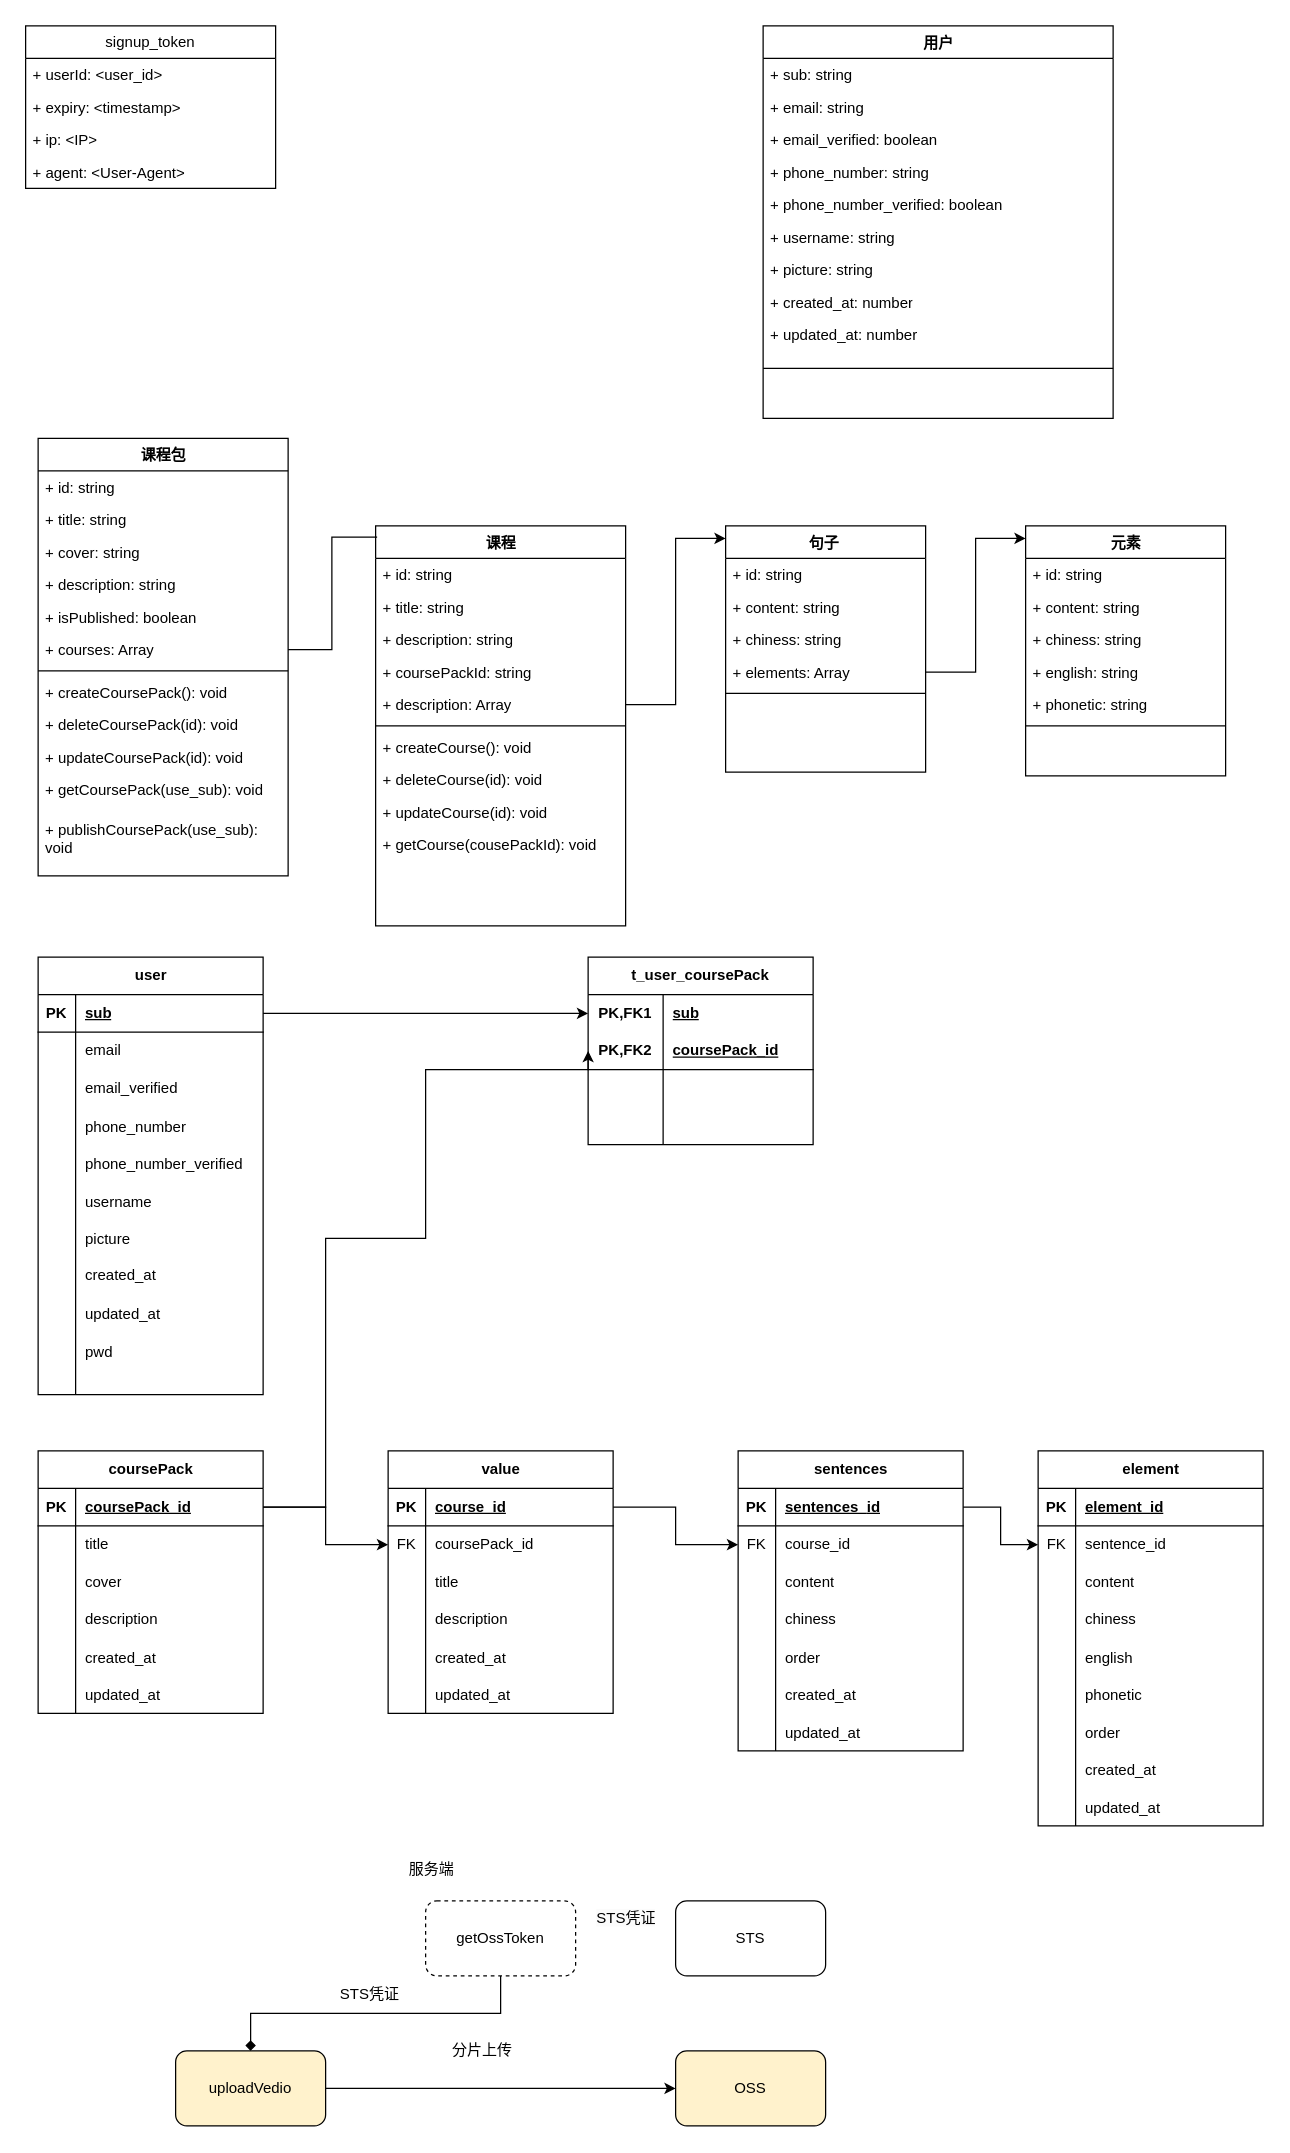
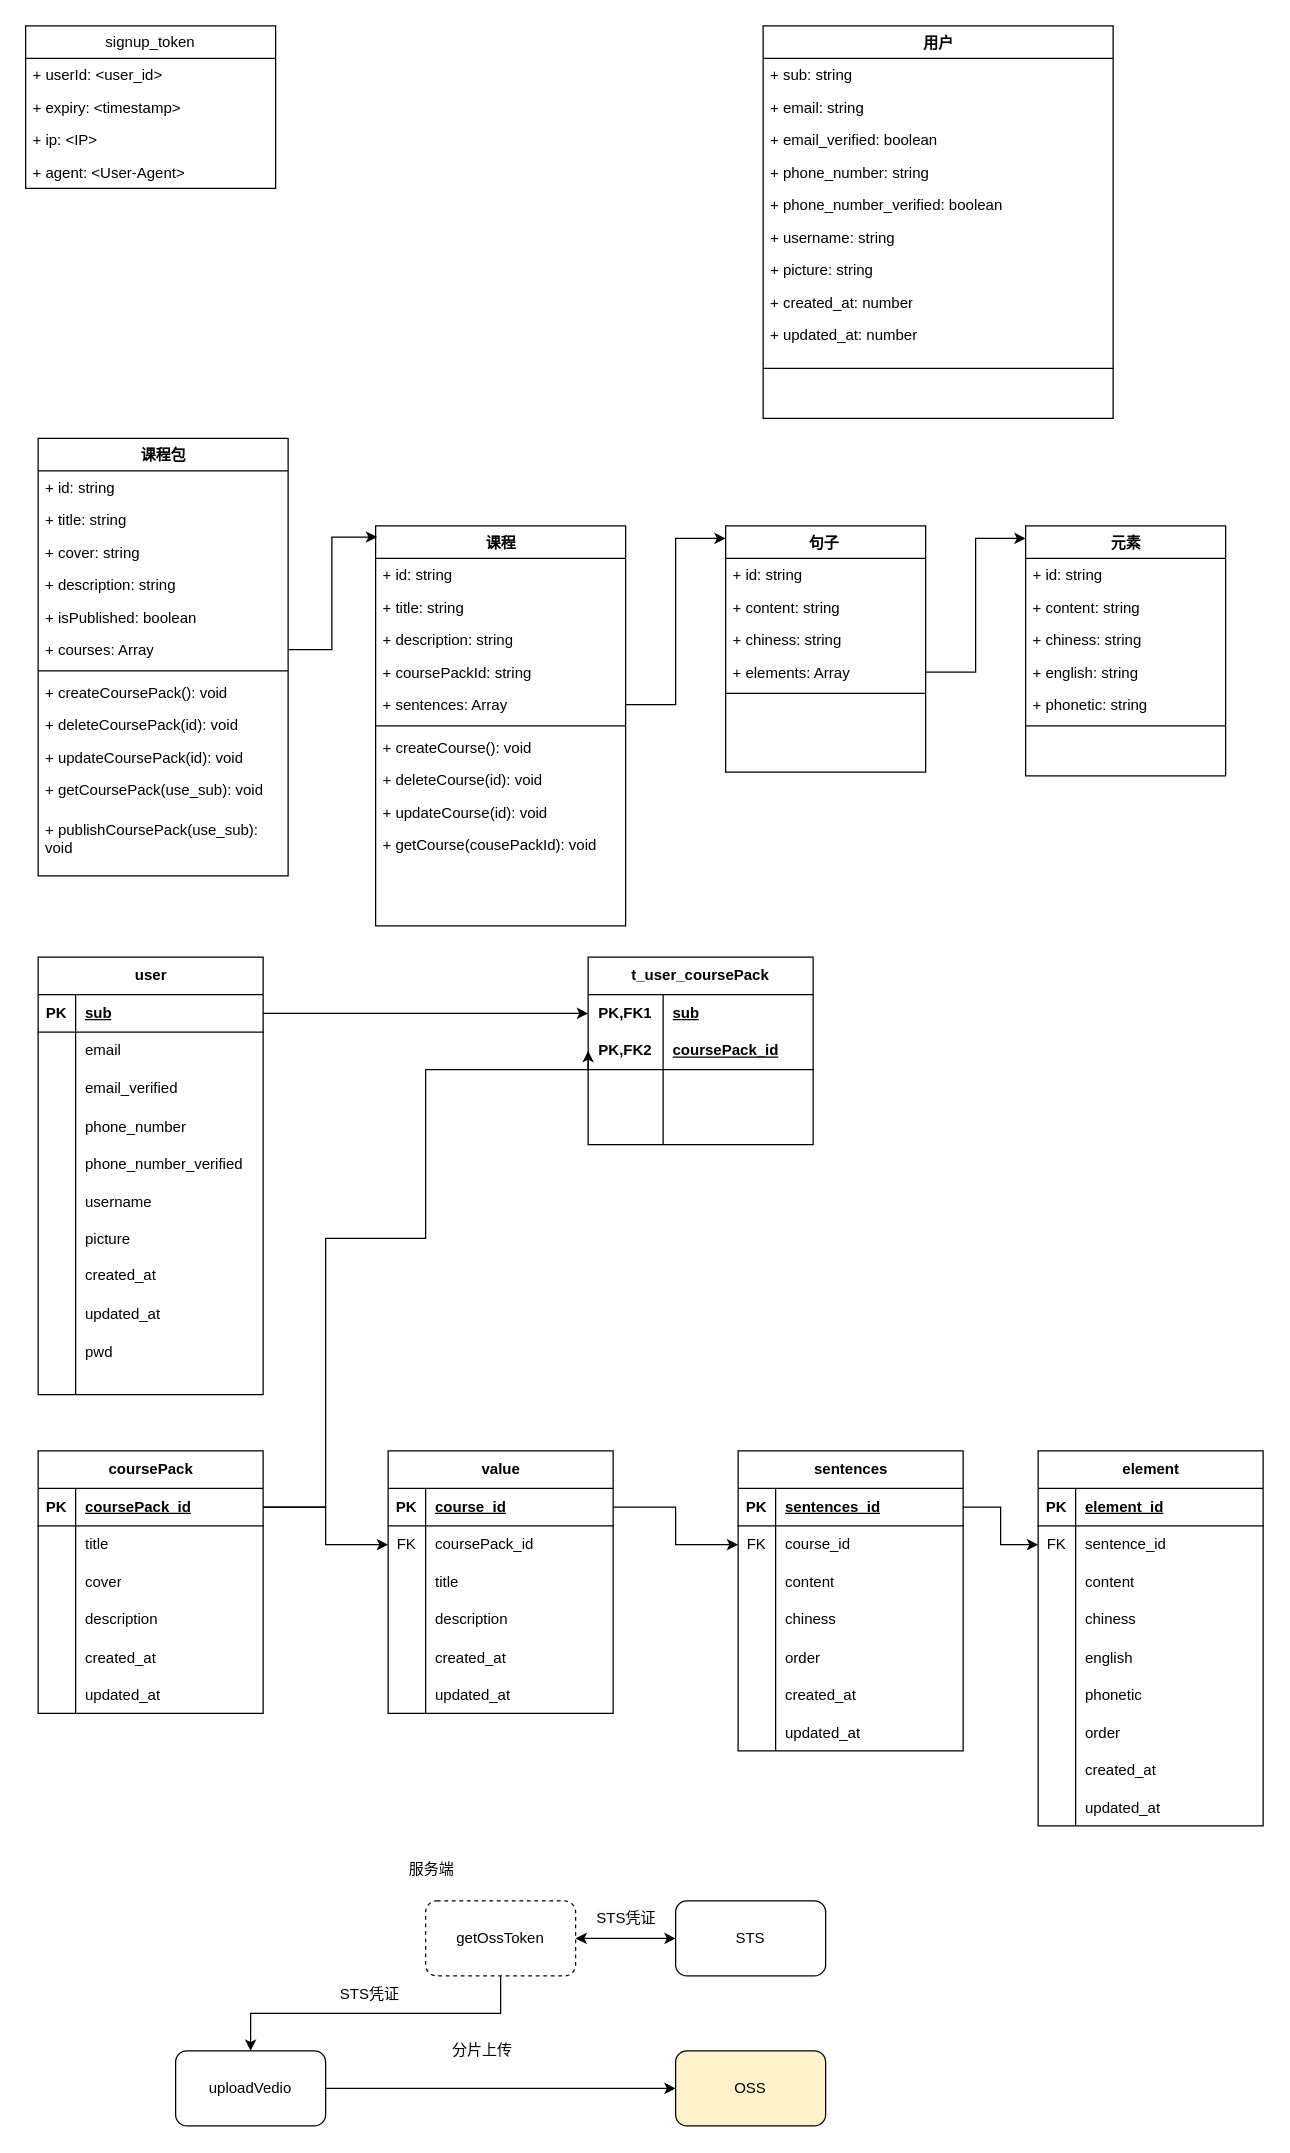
edge "+ courses: Array" -- "课程": arrowhead none -> classic
node "+ description: Array": label "+ description: Array" -> "+ sentences: Array"
edge "getOssToken" -- "STS": added
edge "getOssToken" -> "uploadVedio": arrowhead diamond -> classic
node "uploadVedio": fillcolor #fff2cc -> #ffffff
